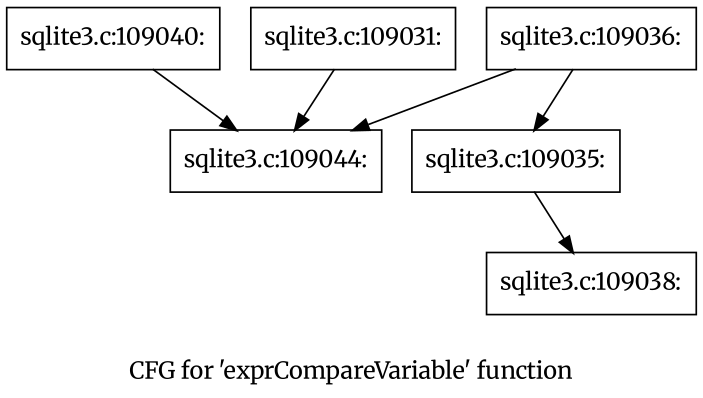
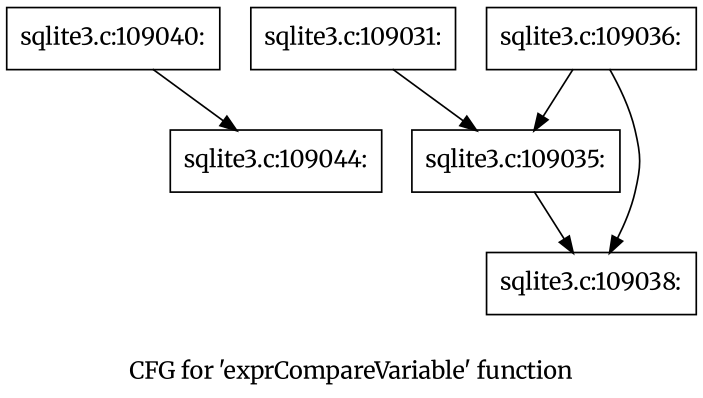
edge "sqlite3.c:109031:" -> "sqlite3.c:109044:": now "sqlite3.c:109031:" -> "sqlite3.c:109035:"
edge "sqlite3.c:109036:" -> "sqlite3.c:109044:": now "sqlite3.c:109036:" -> "sqlite3.c:109038:"
